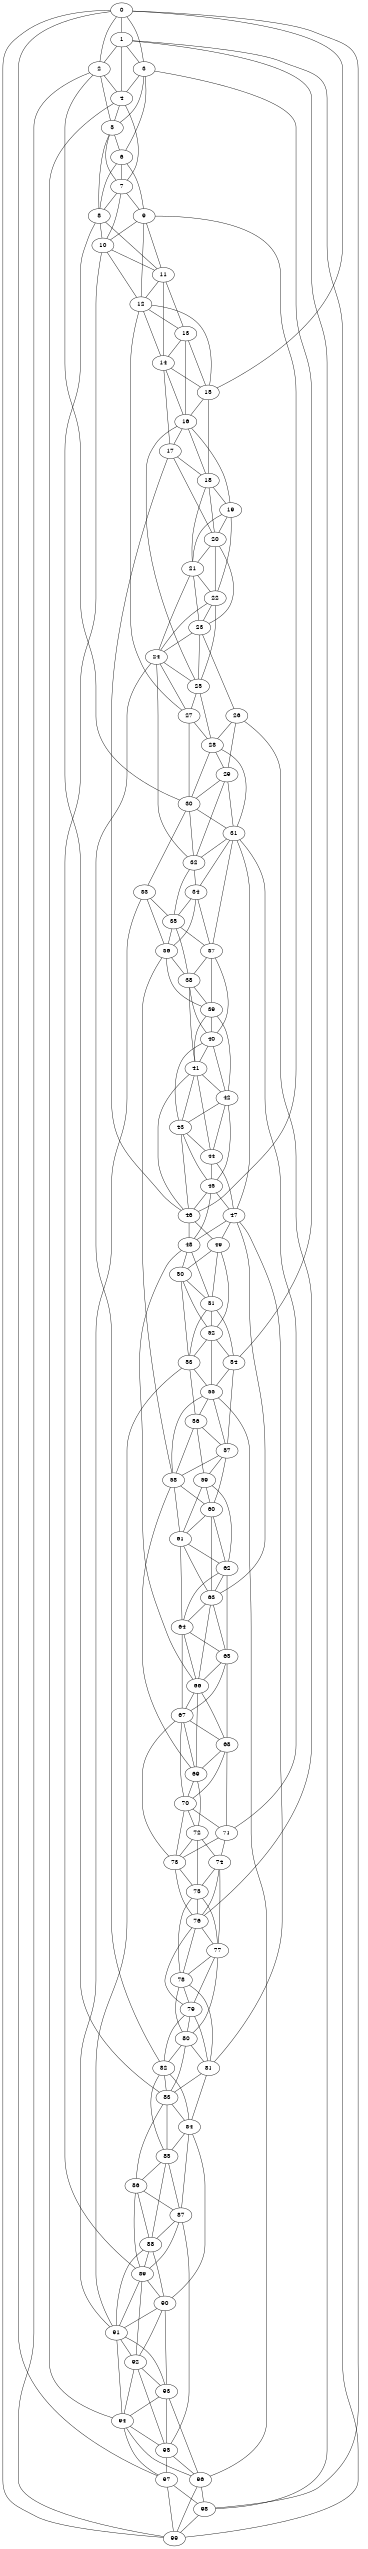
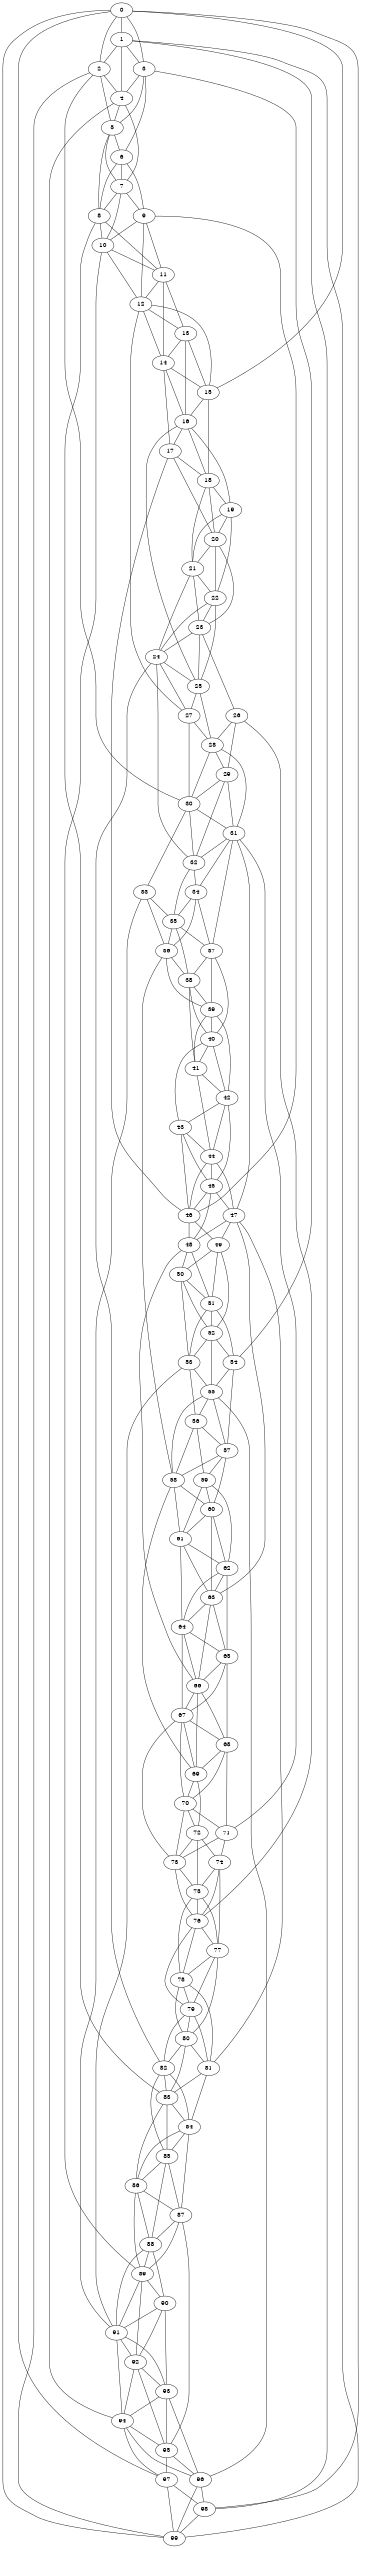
edge "41" -- "43": removed
edge "41" -- "46": now "44" -- "46"
edge "84" -- "90": now "84" -- "86"
